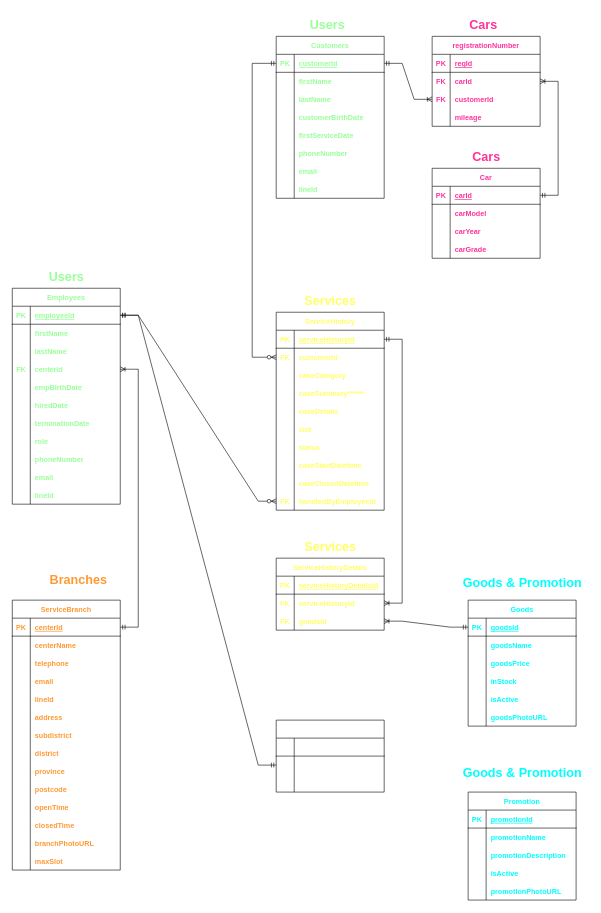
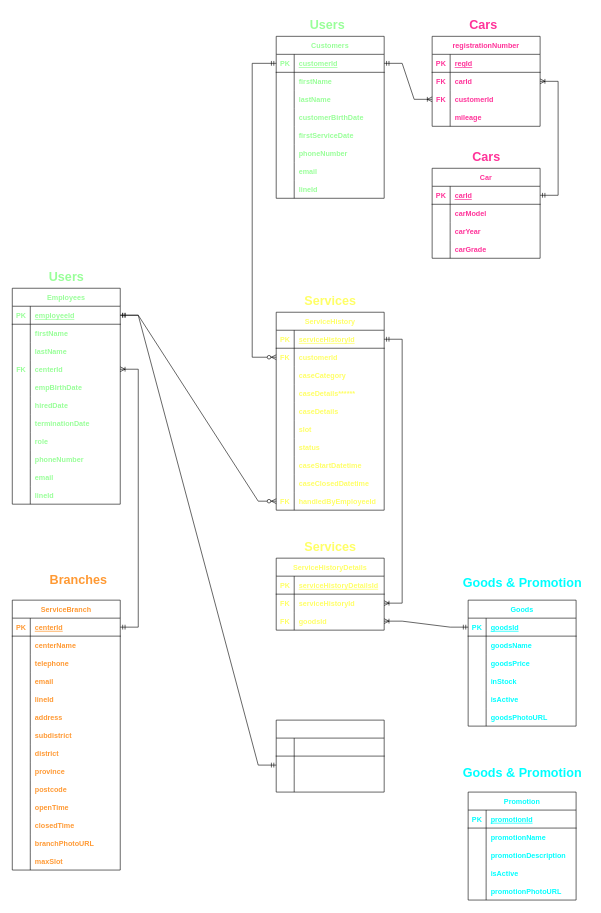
node "caseSummary******": label "caseSummary******" -> "caseDetails******"
